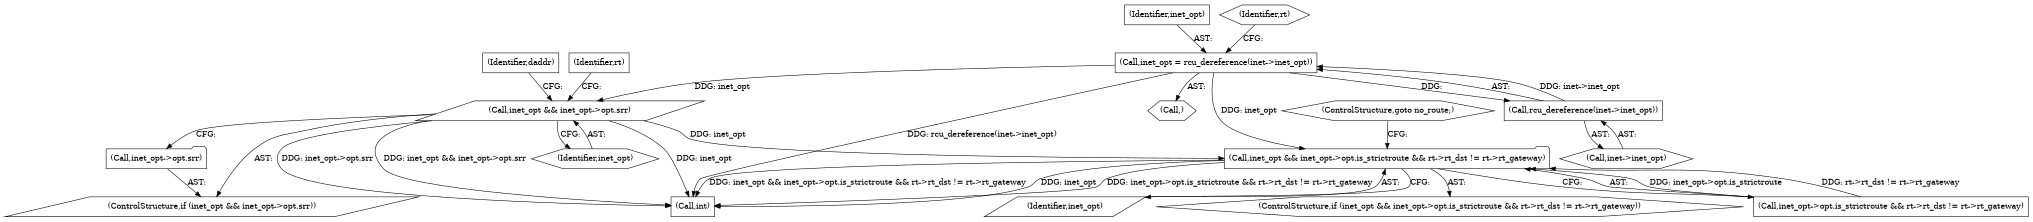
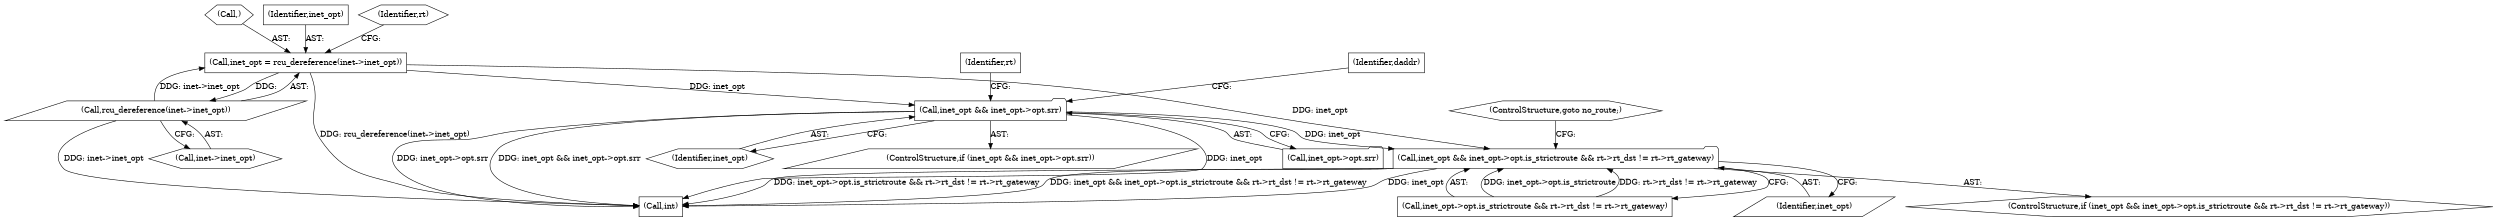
edge "(Call,inet_opt = rcu_dereference(inet->inet_opt))" -> "(Call,)": reversed
node "(Call,inet_opt && inet_opt->opt.srr)": shape parallelogram -> folder
node "(Call,rcu_dereference(inet->inet_opt))": shape box -> parallelogram
edge "(Call,rcu_dereference(inet->inet_opt))" -> "(Call,inet->inet_opt)": label "AST: " -> "CFG: "
edge "(Call,inet_opt->opt.srr)" -> "(ControlStructure,if (inet_opt && inet_opt->opt.srr))": now "(Call,inet_opt->opt.srr)" -> "(Call,inet_opt && inet_opt->opt.srr)"
edge "(Call,rcu_dereference(inet->inet_opt))" -> "(Call,int)": added, label "DDG: inet->inet_opt"
